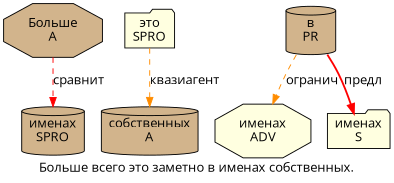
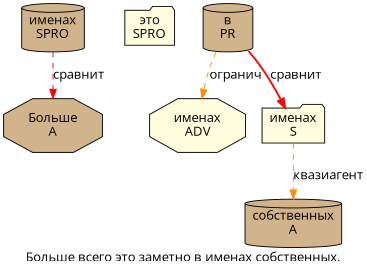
edge "это SPRO" -> "собственных A": now "именах S" -> "собственных A"
edge "Больше A" -> "именах SPRO": reversed
edge "в PR" -> "именах S": label "предл" -> "сравнит"
